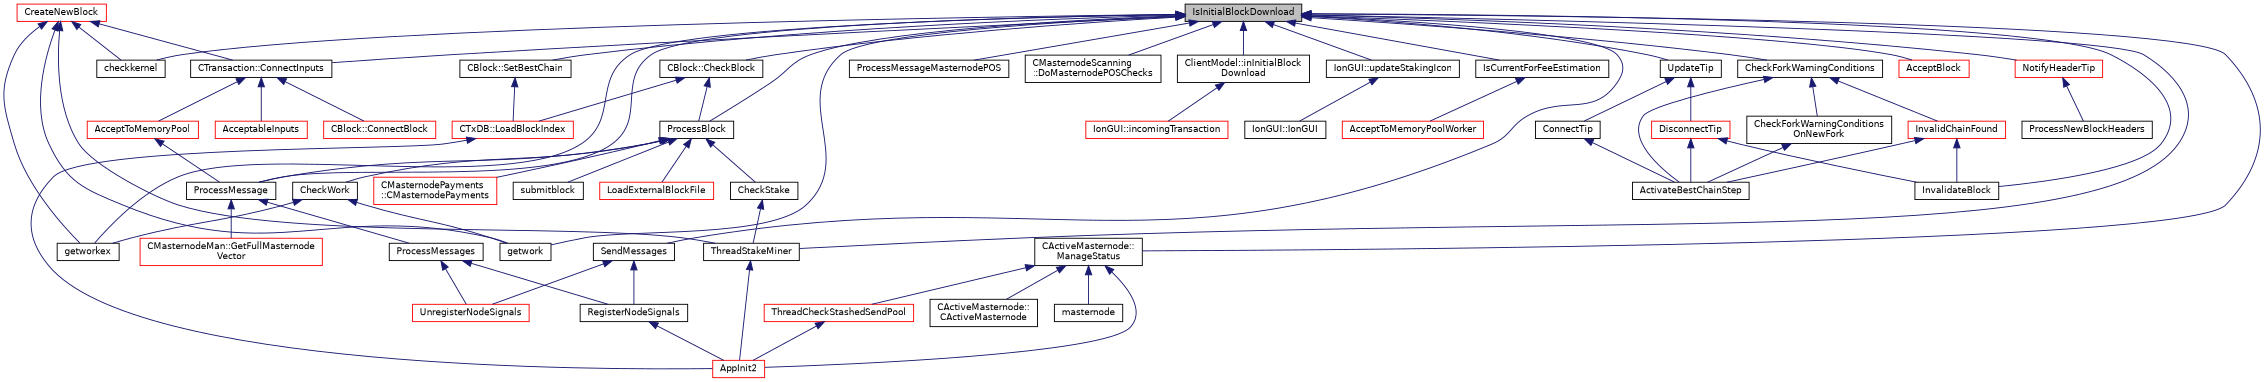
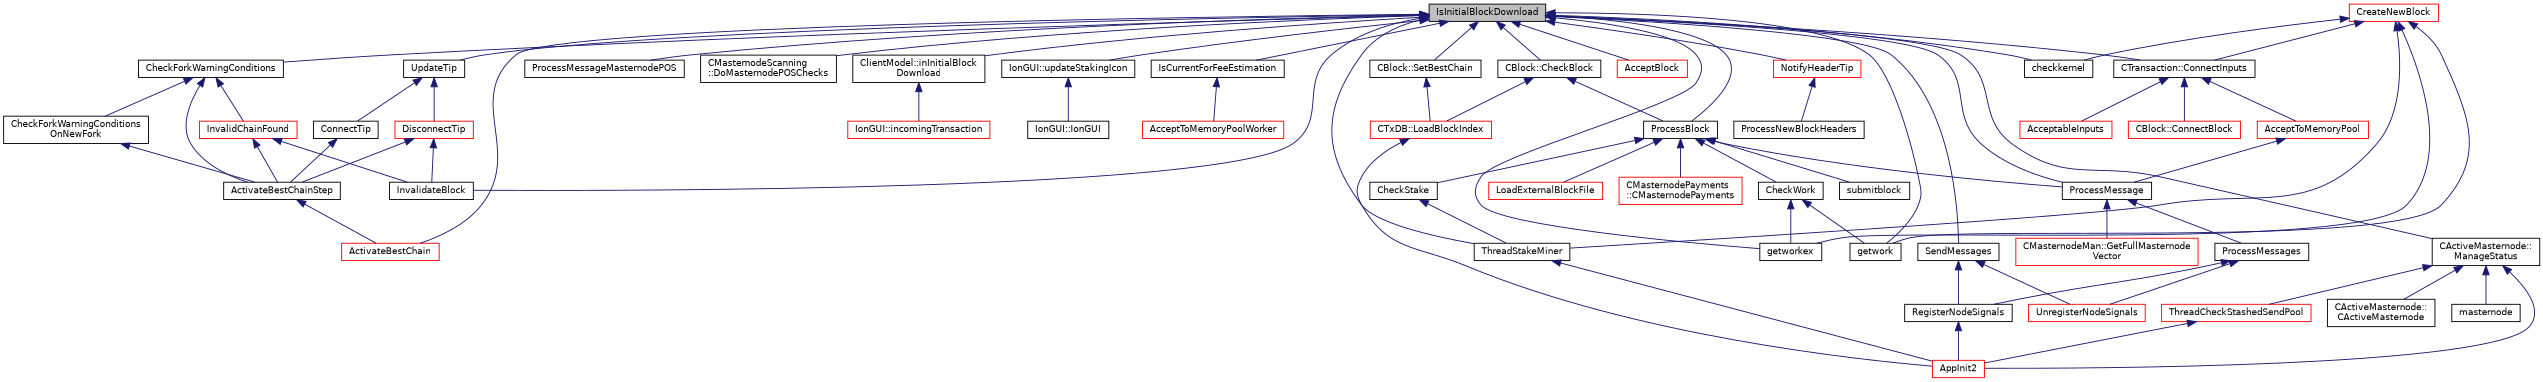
node "ActivateBestChain": added
